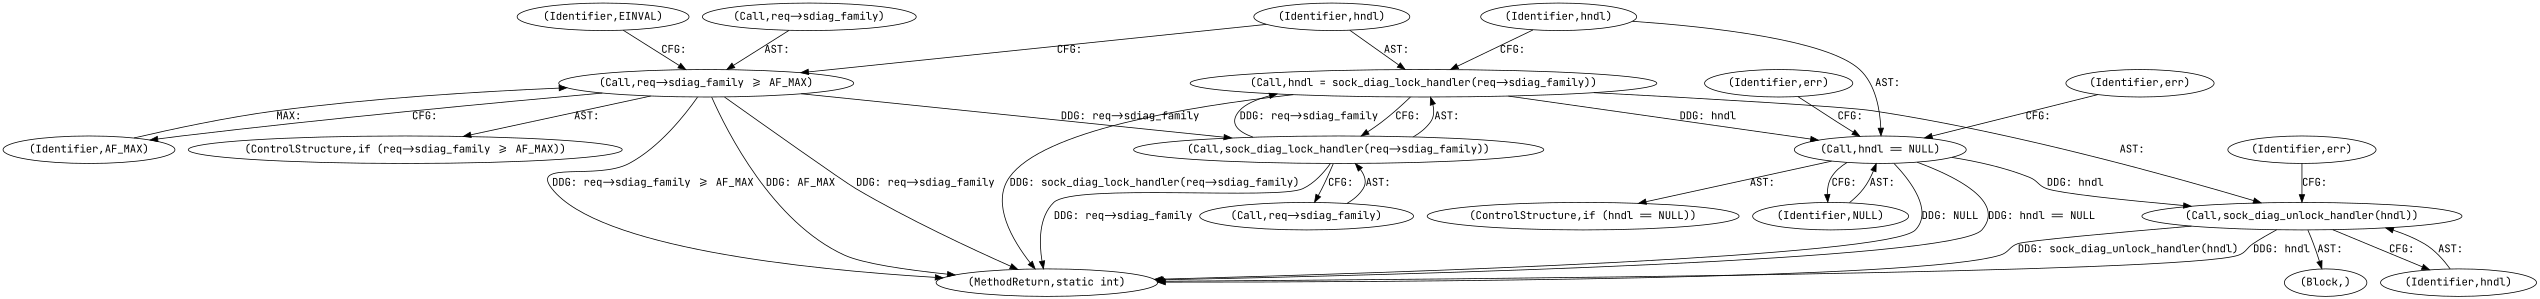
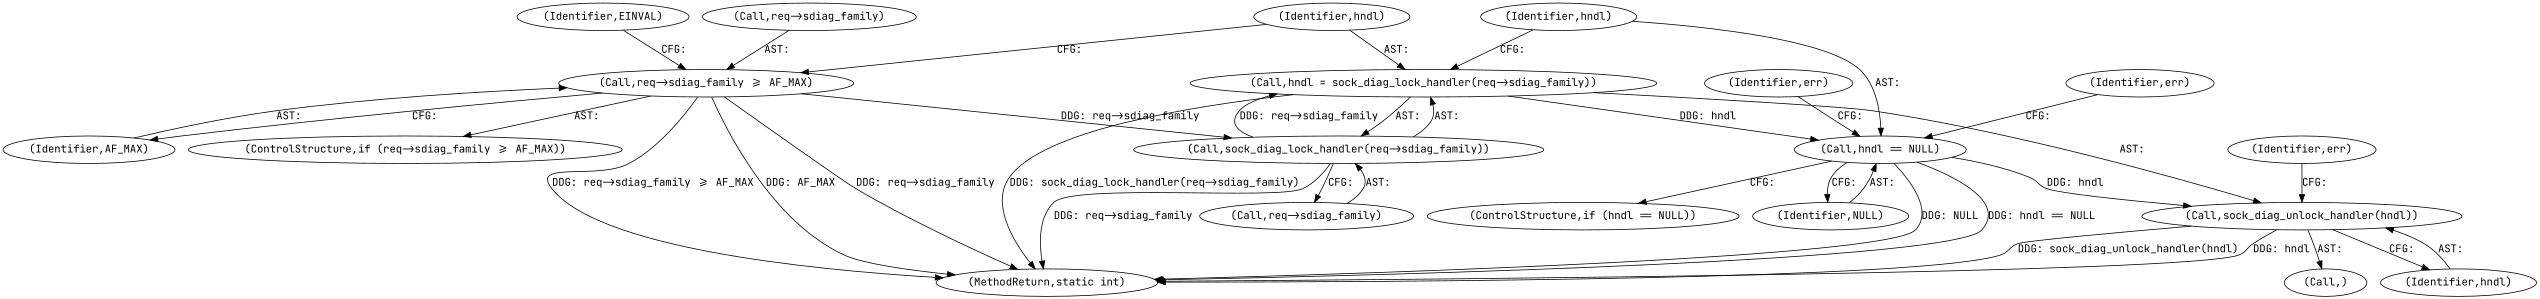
edge "(Identifier,AF_MAX)" -> "(Call,req->sdiag_family >= AF_MAX)": label "MAX: " -> "AST: "
edge "(Call,hndl = sock_diag_lock_handler(req->sdiag_family))" -> "(Call,sock_diag_lock_handler(req->sdiag_family))": label "CFG: " -> "AST: "
edge "(Call,hndl == NULL)" -> "(ControlStructure,if (hndl == NULL))": label "AST: " -> "CFG: "
node "(Block,)": label "(Block,)" -> "(Call,)"
